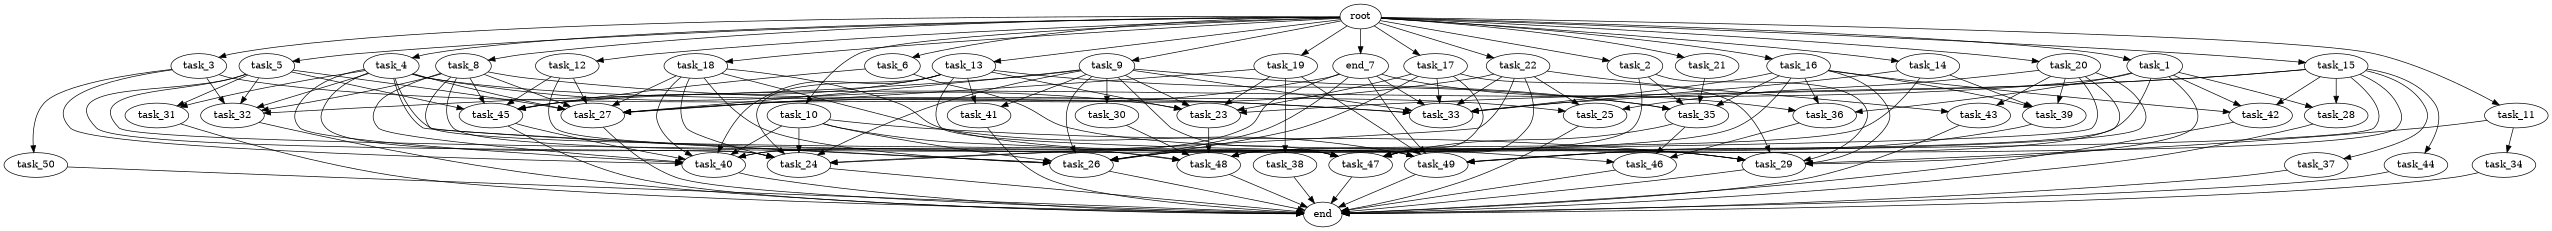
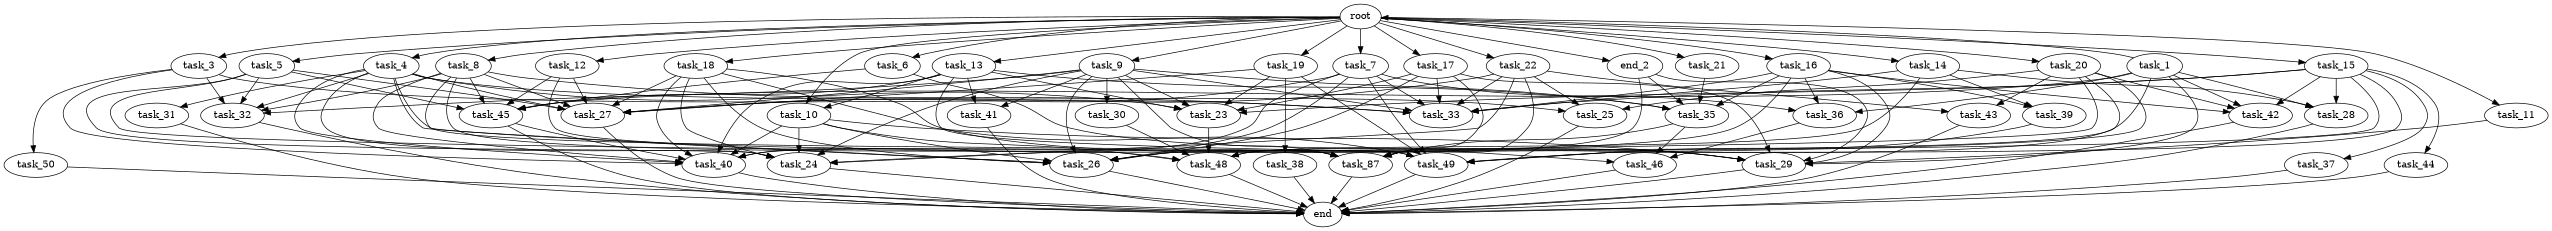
edge "root" -> "task_1": reversed
node "end_7": label "end_7" -> "task_7"
node "task_2": label "task_2" -> "end_2"
edge "task_13" -> "task_24": now "task_13" -> "task_10"
edge "task_14" -> "task_28": added
edge "task_5" -> "task_31": removed
edge "task_20" -> "task_39": now "task_20" -> "task_42"
node "task_47": label "task_47" -> "task_87"
node "task_34": removed
